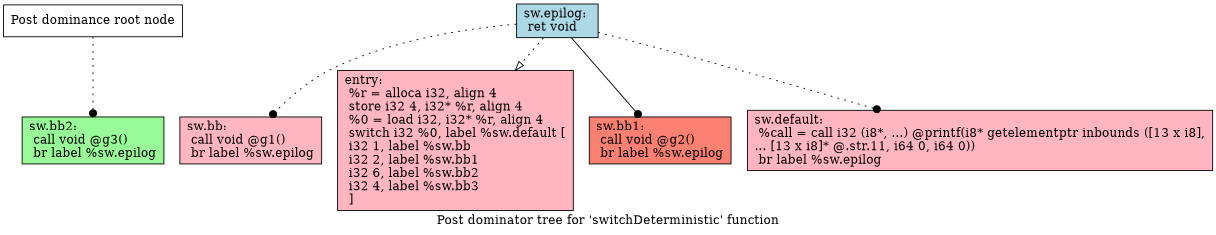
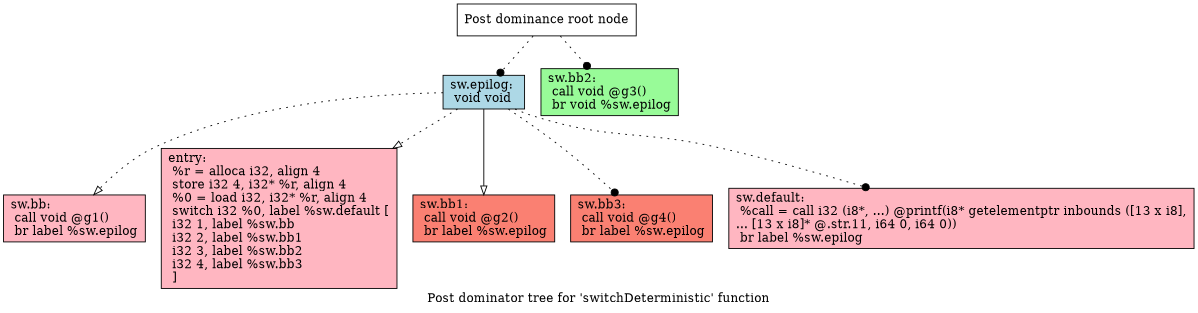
node "sw.epilog:": text "ret void" -> "void void"
edge "sw.epilog:" -> "sw.bb:": arrowhead dot -> onormal
edge "Post dominance root node" -> "sw.epilog:": added
edge "sw.epilog:" -> "sw.bb1:": arrowhead dot -> onormal
node "sw.bb2:": text "br label %sw.epilog" -> "br void %sw.epilog"
node "entry:": text "i32 6, label %sw.bb2" -> "i32 3, label %sw.bb2"
node "sw.bb3:": added
